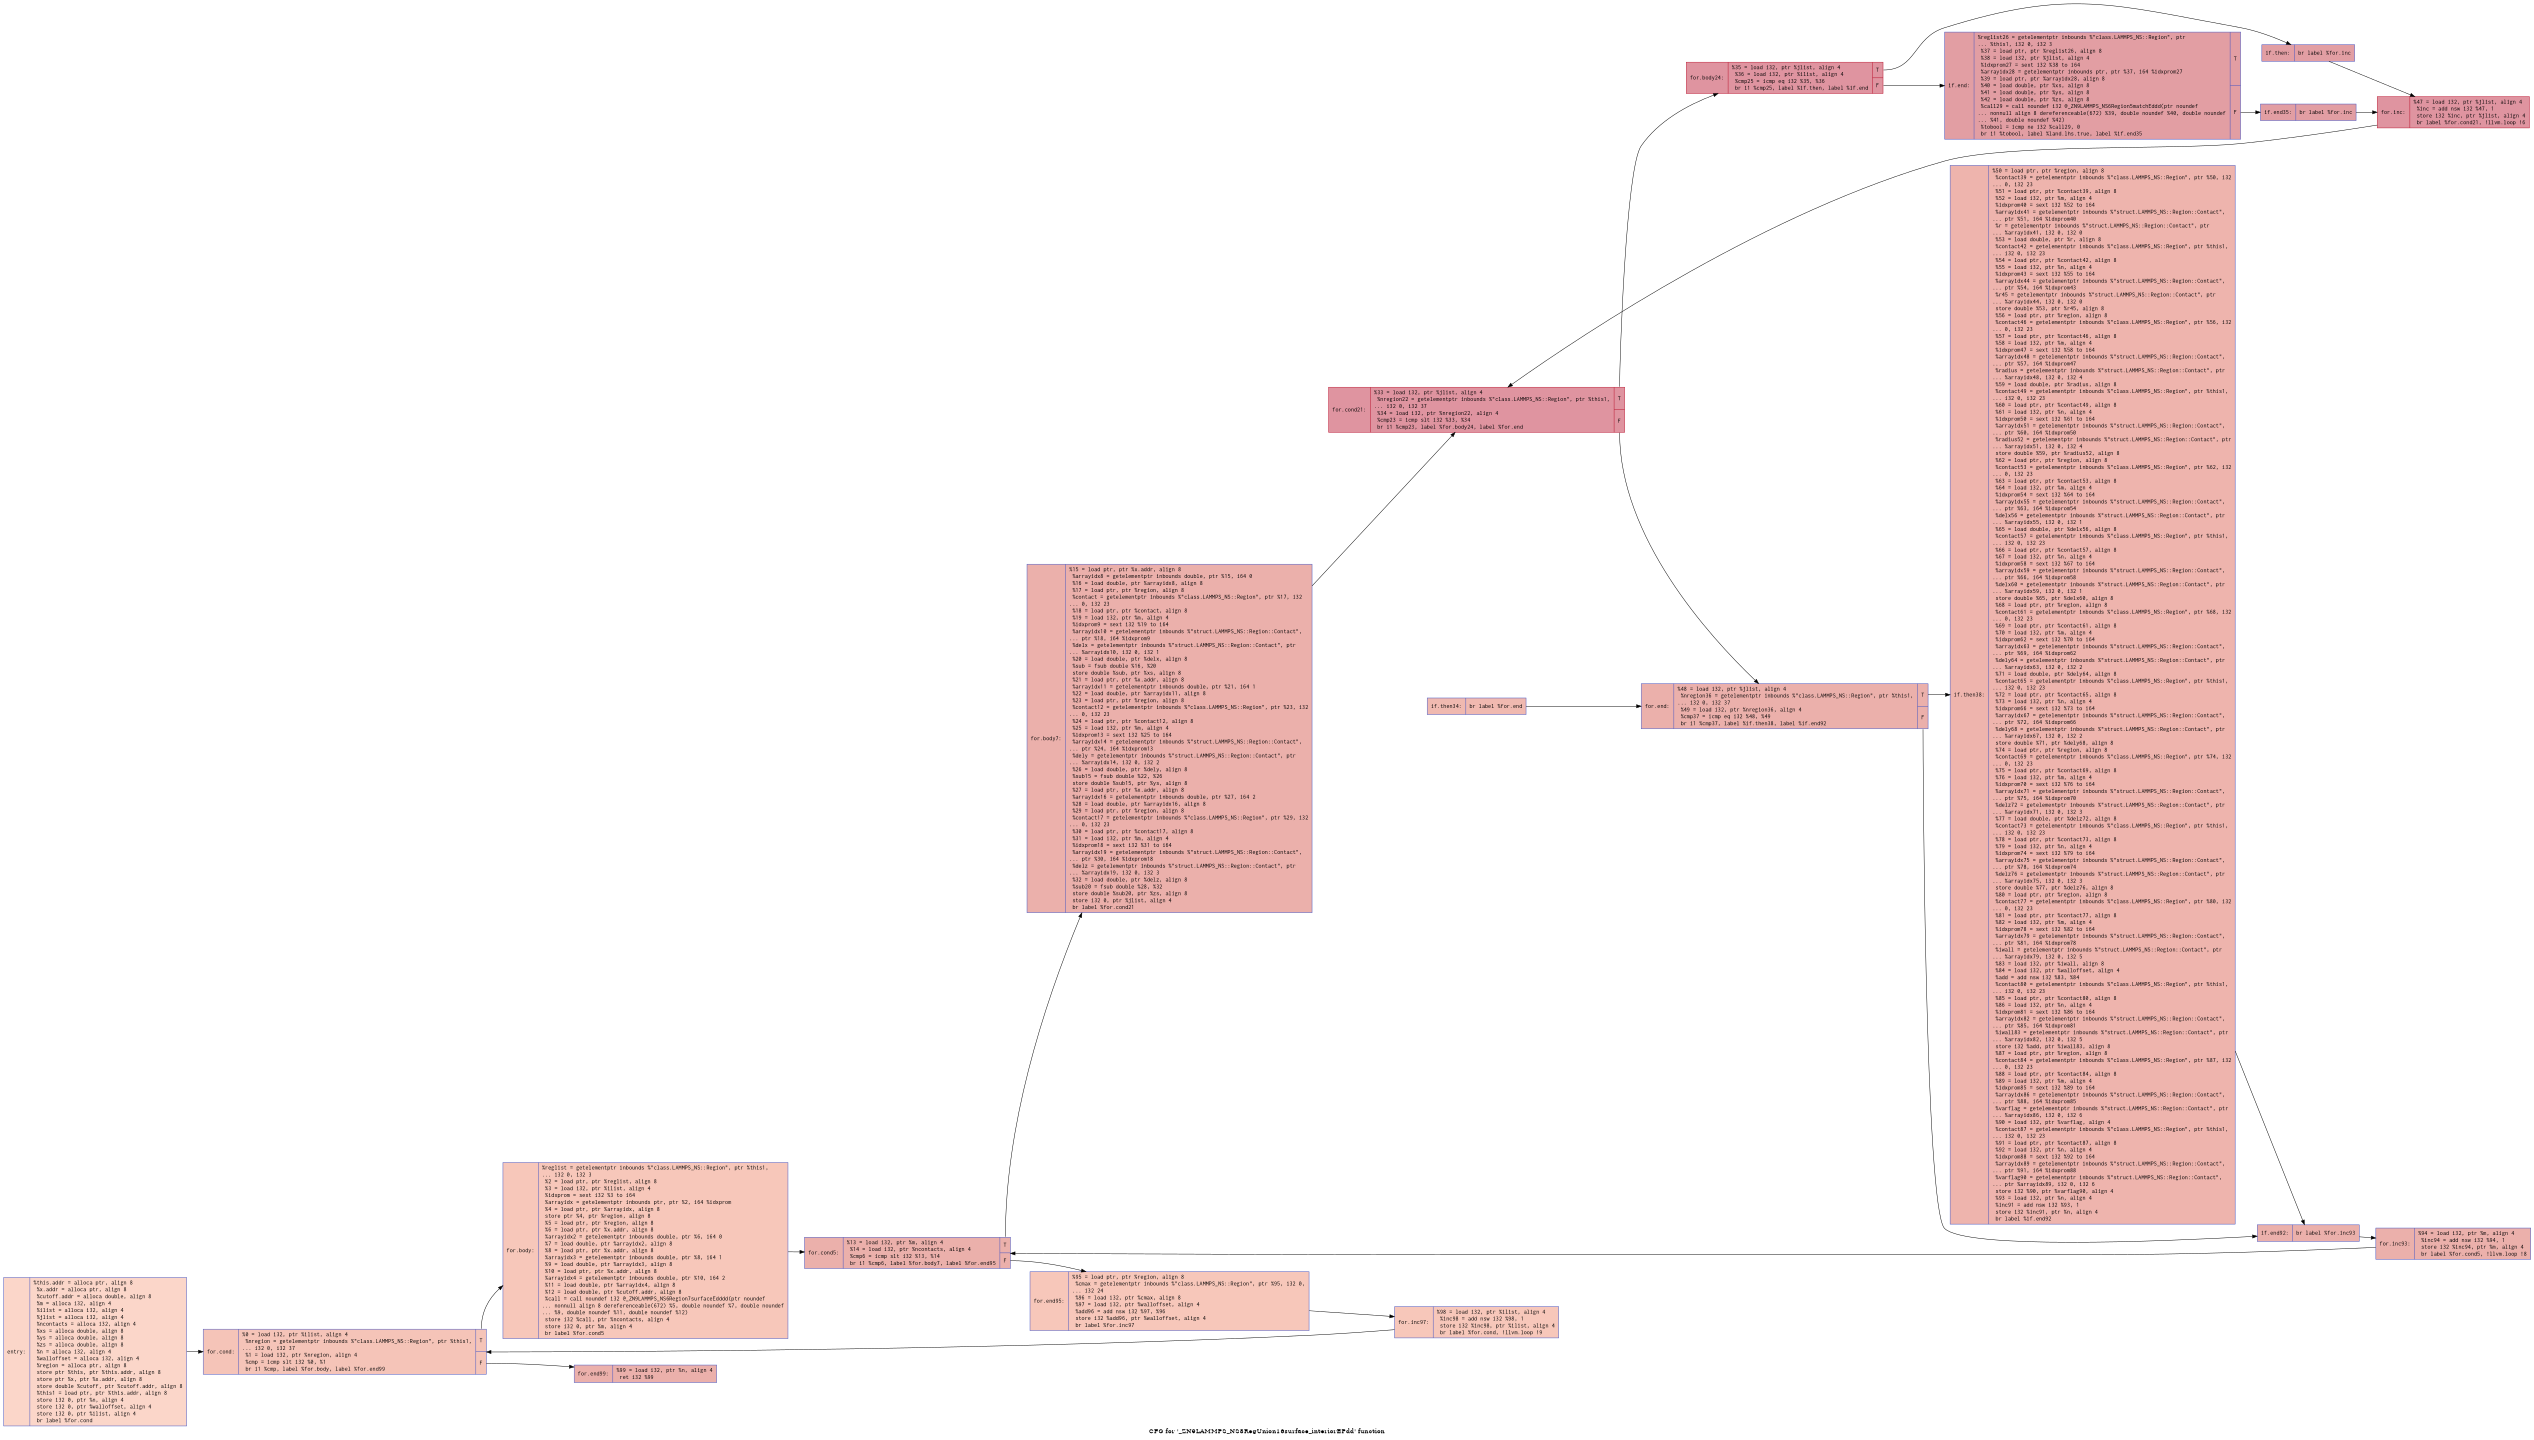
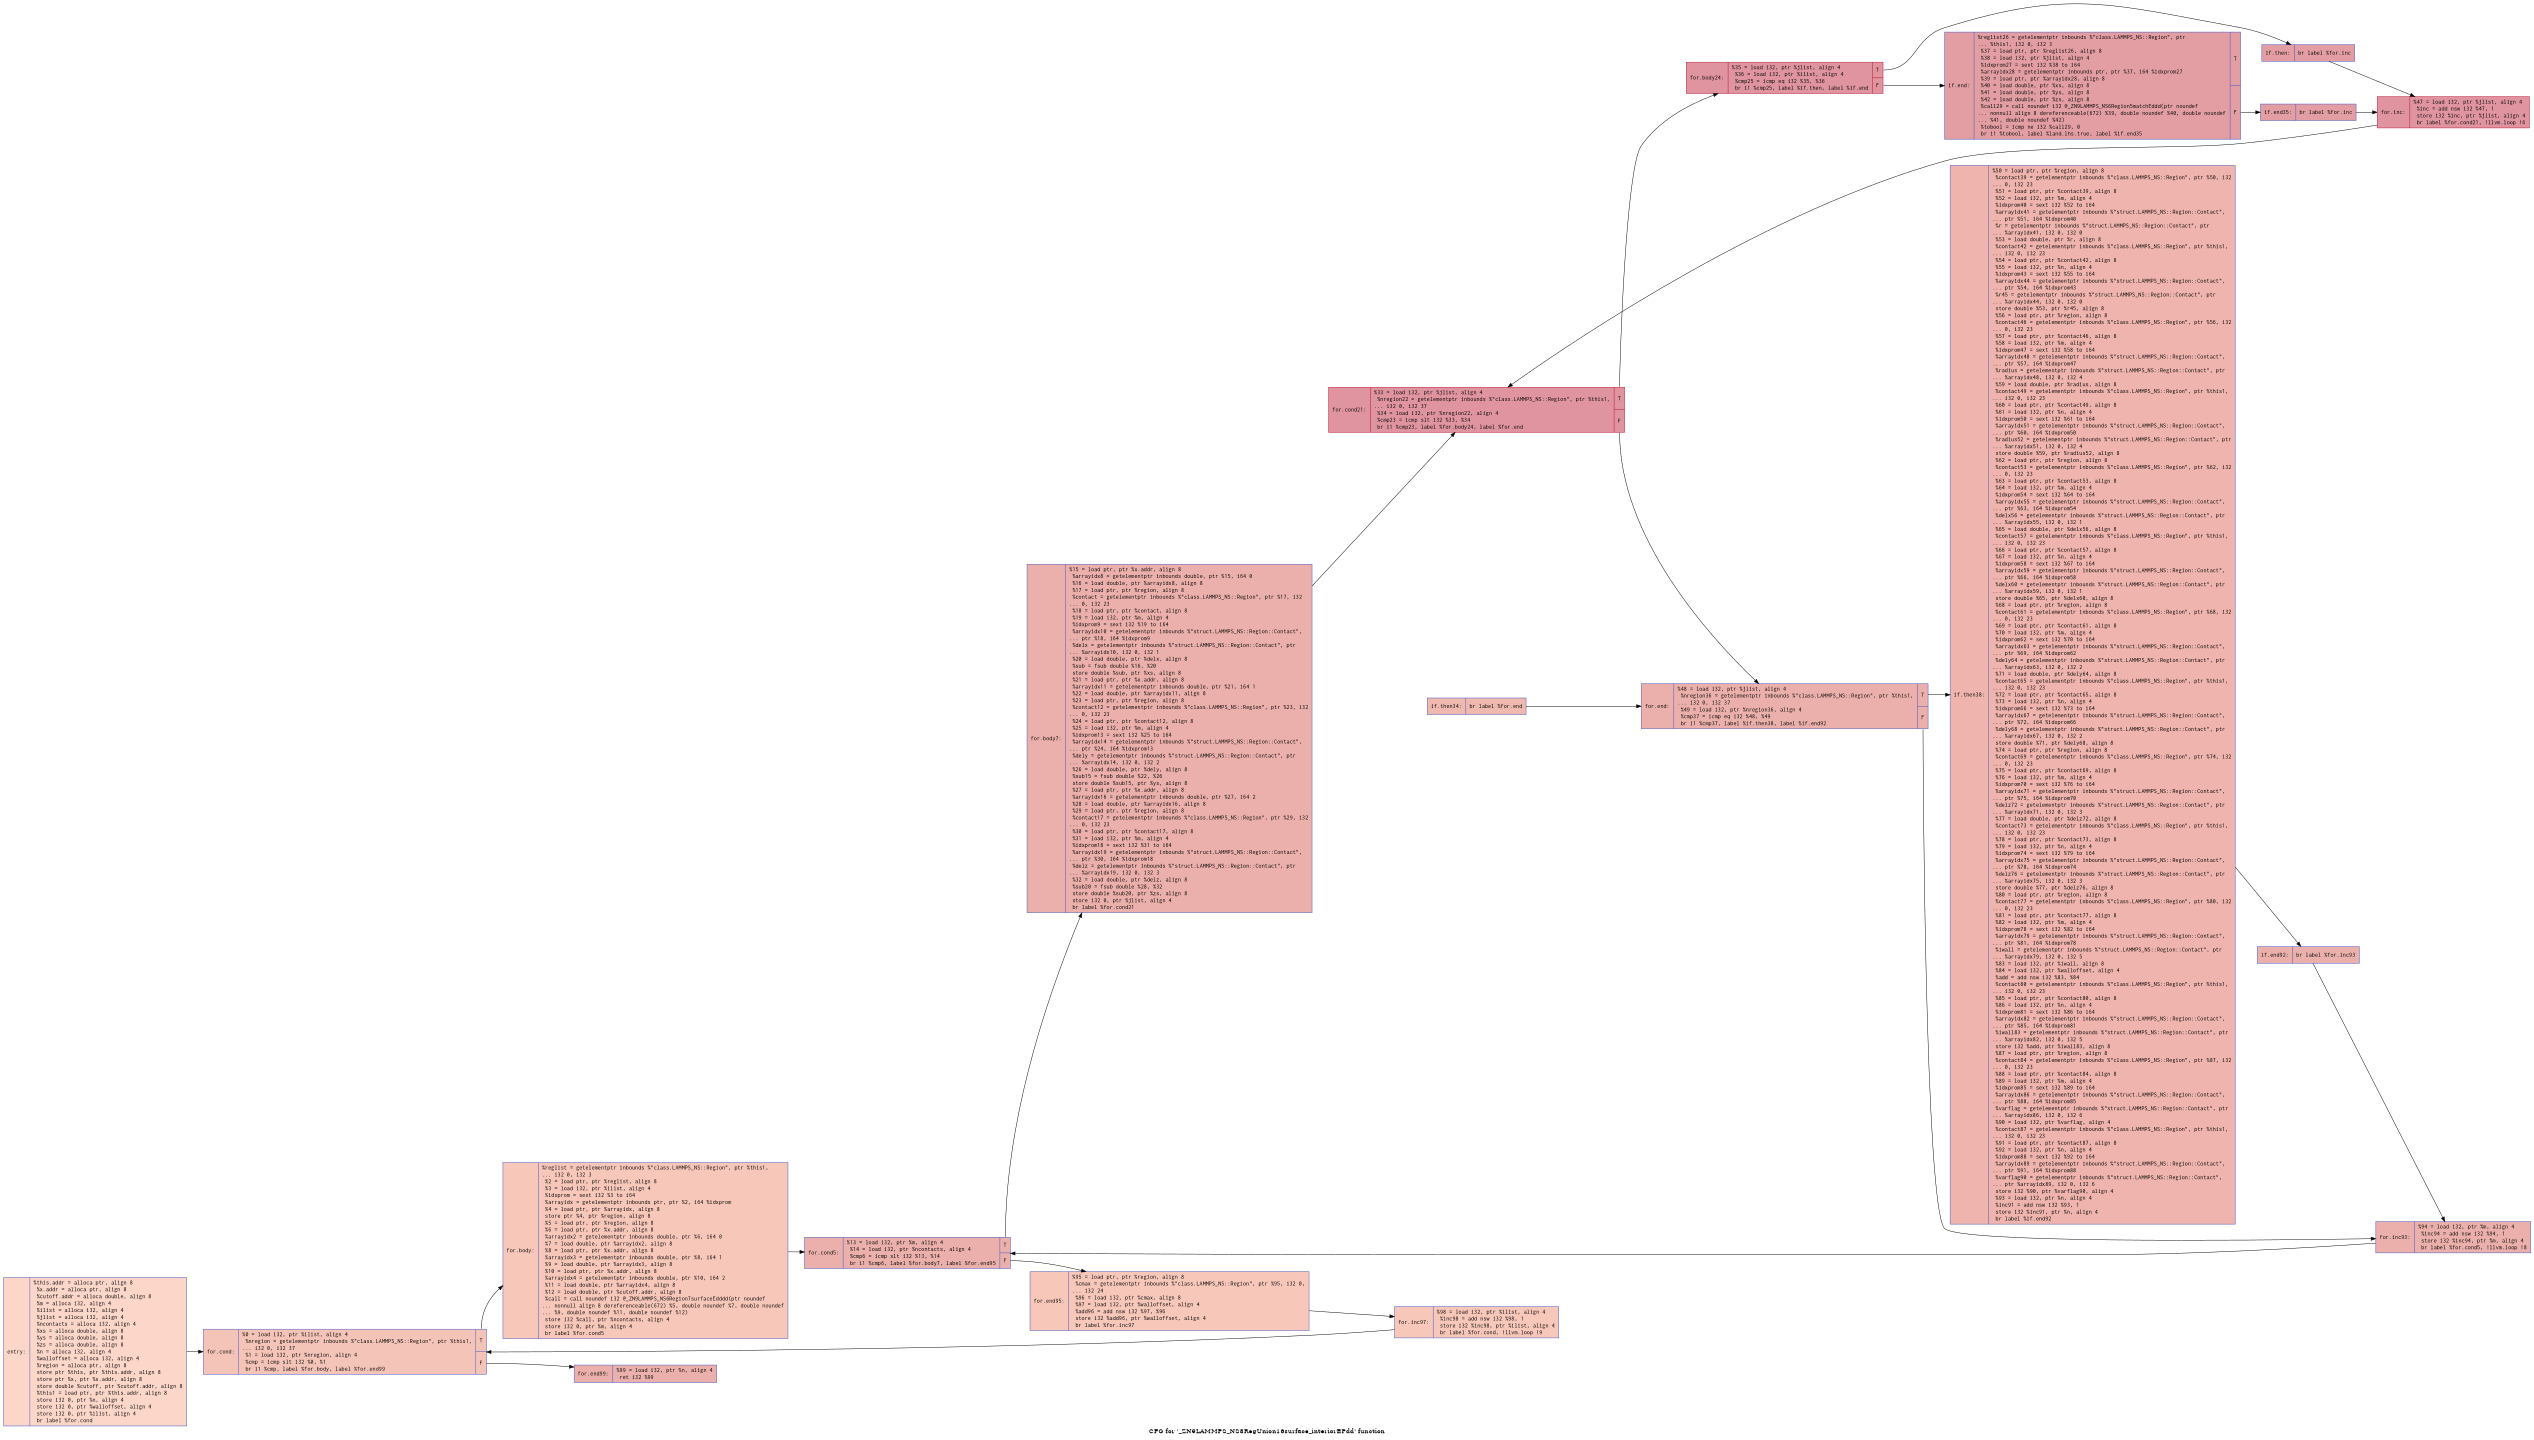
edge "for.end:" -> "if.end92:": now "for.end:" -> "for.inc93:"
